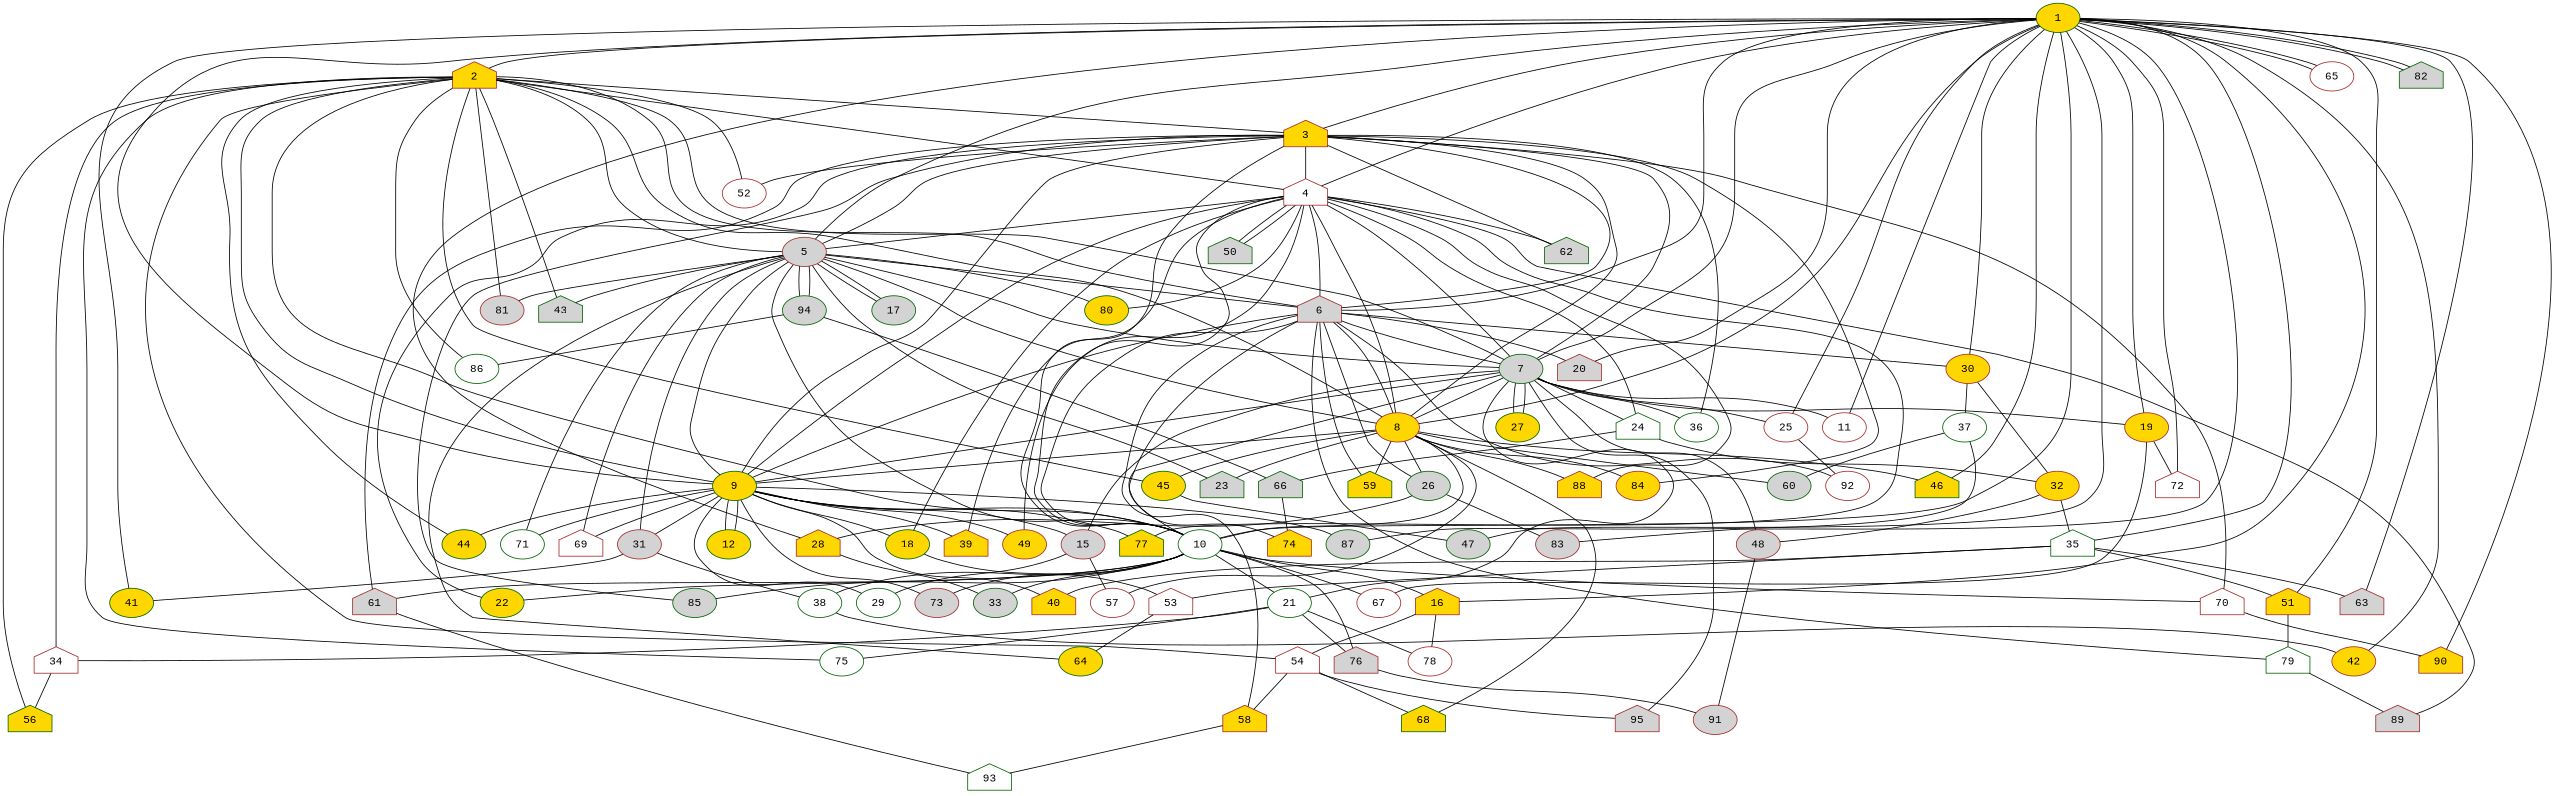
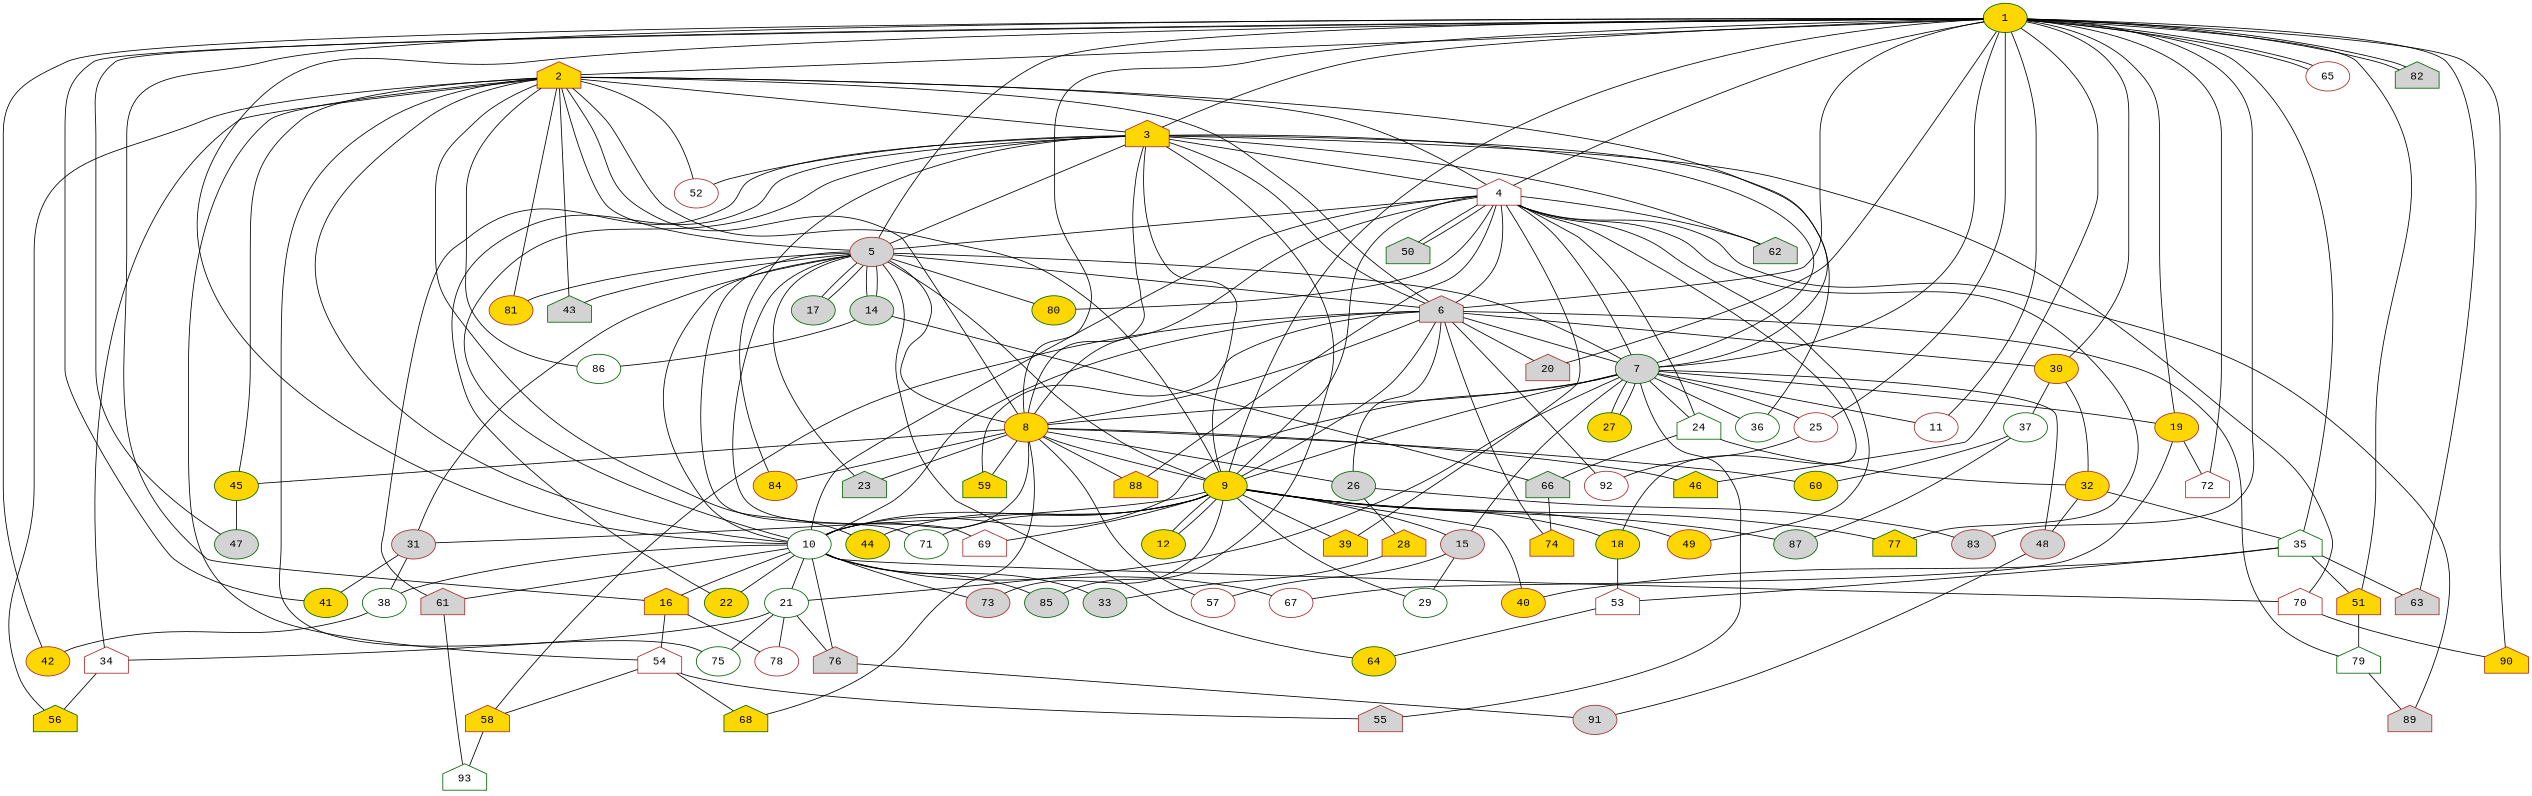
edge "1" -- "28": removed
node "81": fillcolor lightgrey -> gold
node "94": label "94" -> "14"
node "60": fillcolor lightgrey -> gold
node "40": shape house -> ellipse
node "95": label "95" -> "55"
